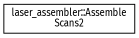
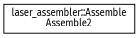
node "laser_assembler::Assemble Scans2": label "laser_assembler::Assemble Scans2" -> "laser_assembler::Assemble Assemble2"
